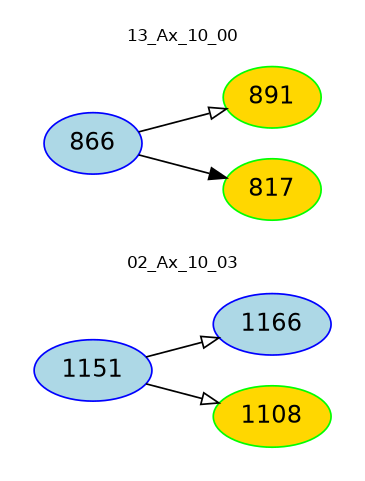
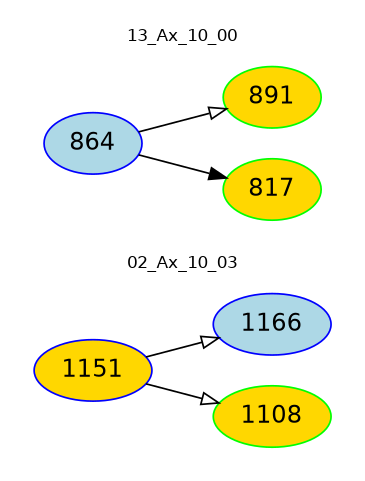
node "866": label "866" -> "864"
node "1151": fillcolor lightblue -> gold
